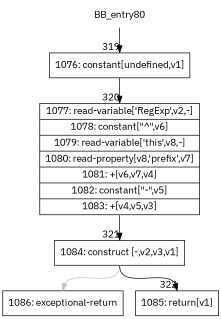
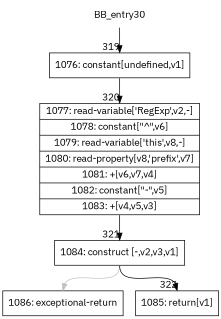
node "BB_entry80": label "BB_entry80" -> "BB_entry30"
